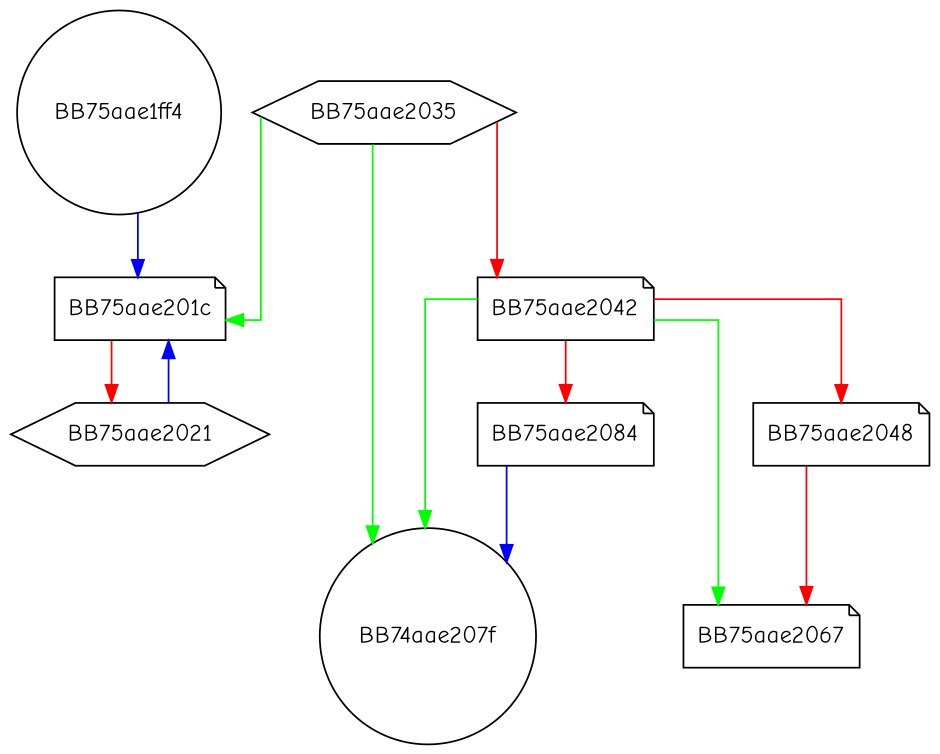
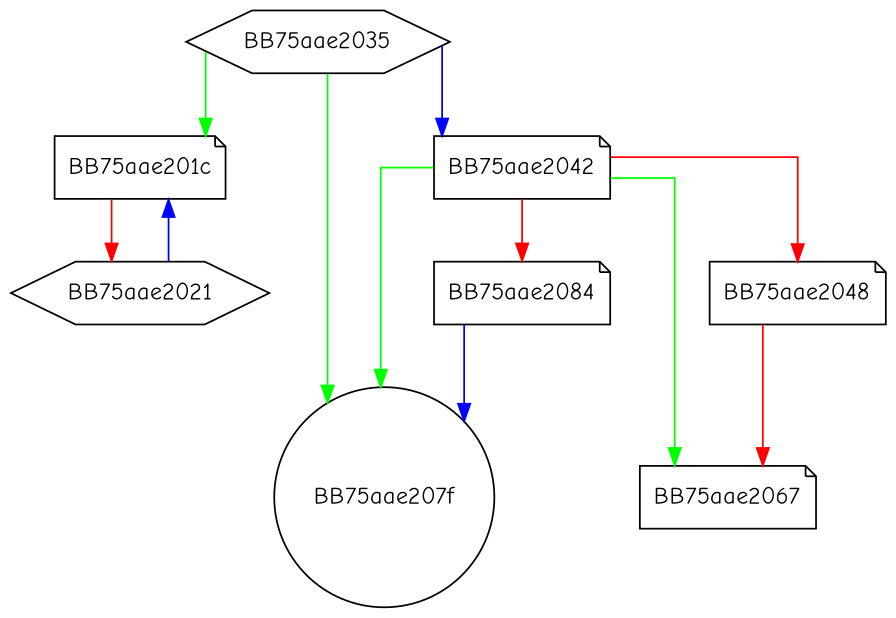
node "BB75aae1ff4": removed
edge "BB75aae2035" -> "BB75aae2042": color red -> blue
node "BB74aae207f": label "BB74aae207f" -> "BB75aae207f"
